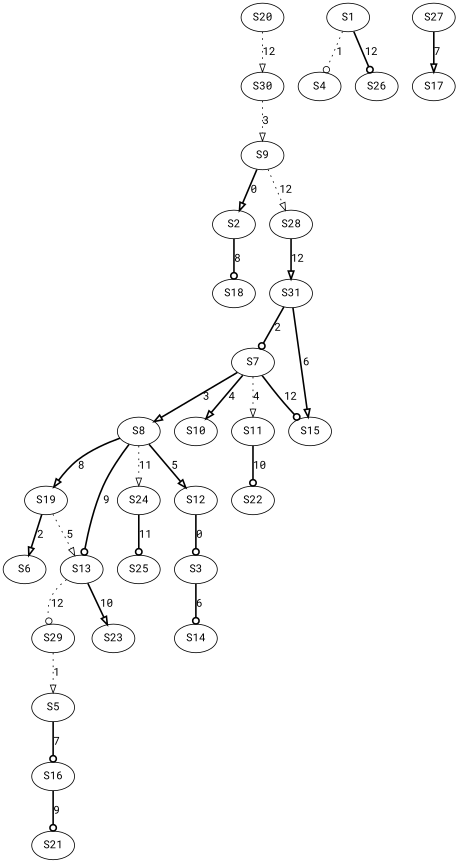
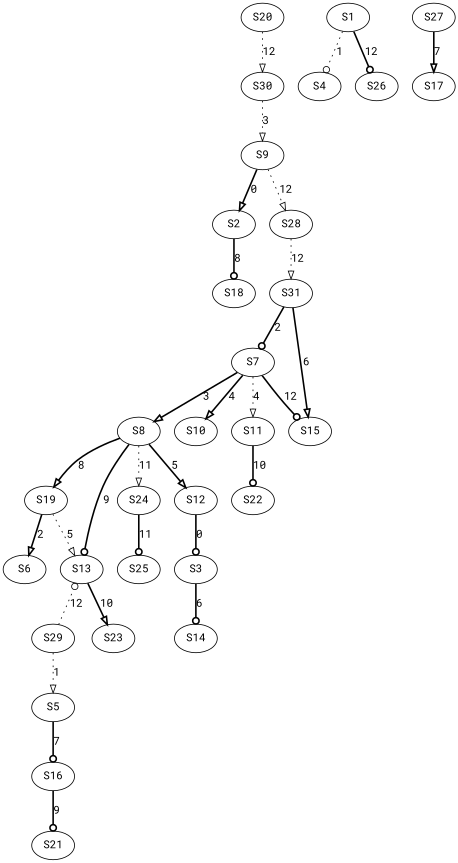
edge "S28" -> "S31": style bold -> dotted
edge "S13" -> "S29": reversed
